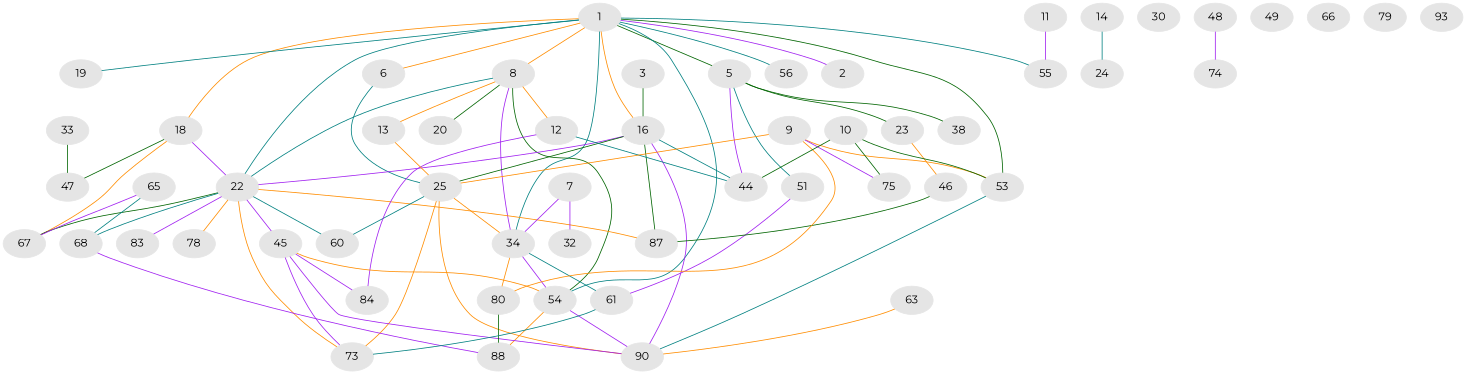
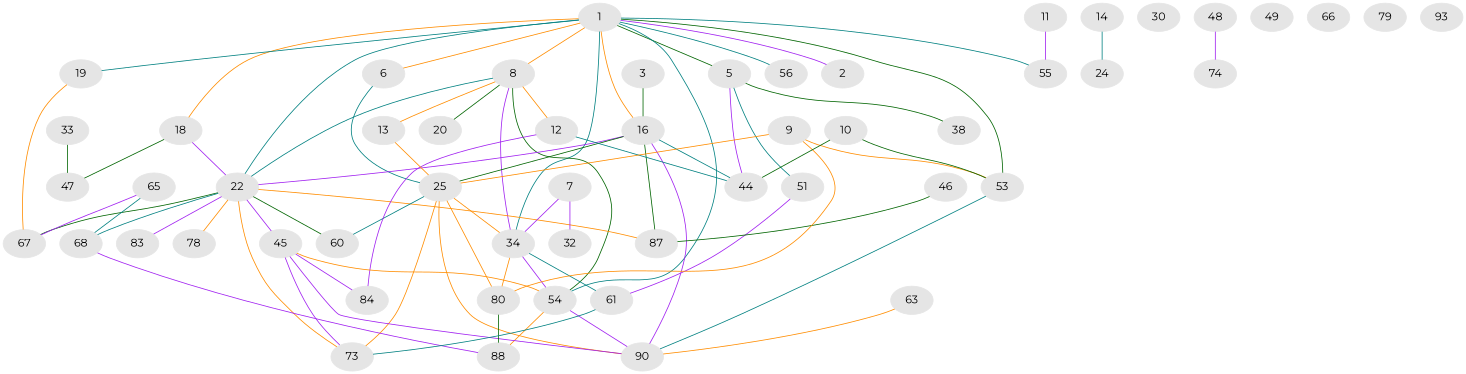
node "23": removed
node "75": removed
edge "18" -- "67": now "19" -- "67"
edge "22" -- "60": color teal -> darkgreen
edge "25" -- "80": added
